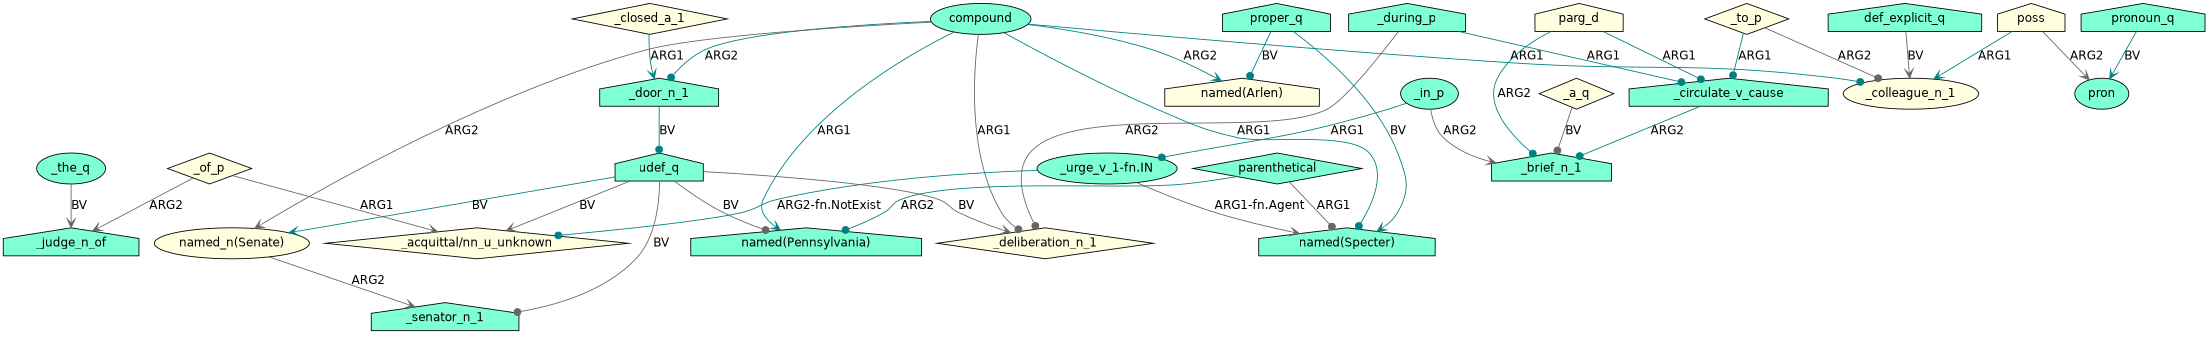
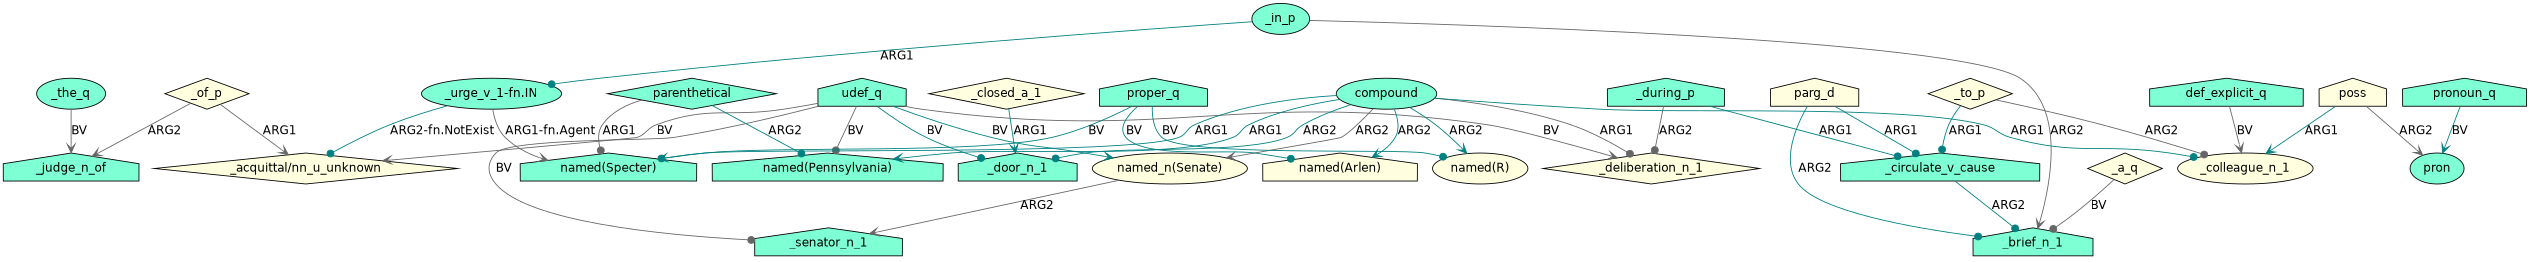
edge "_door_n_1" -> "udef_q": reversed
node "named(R)": added
